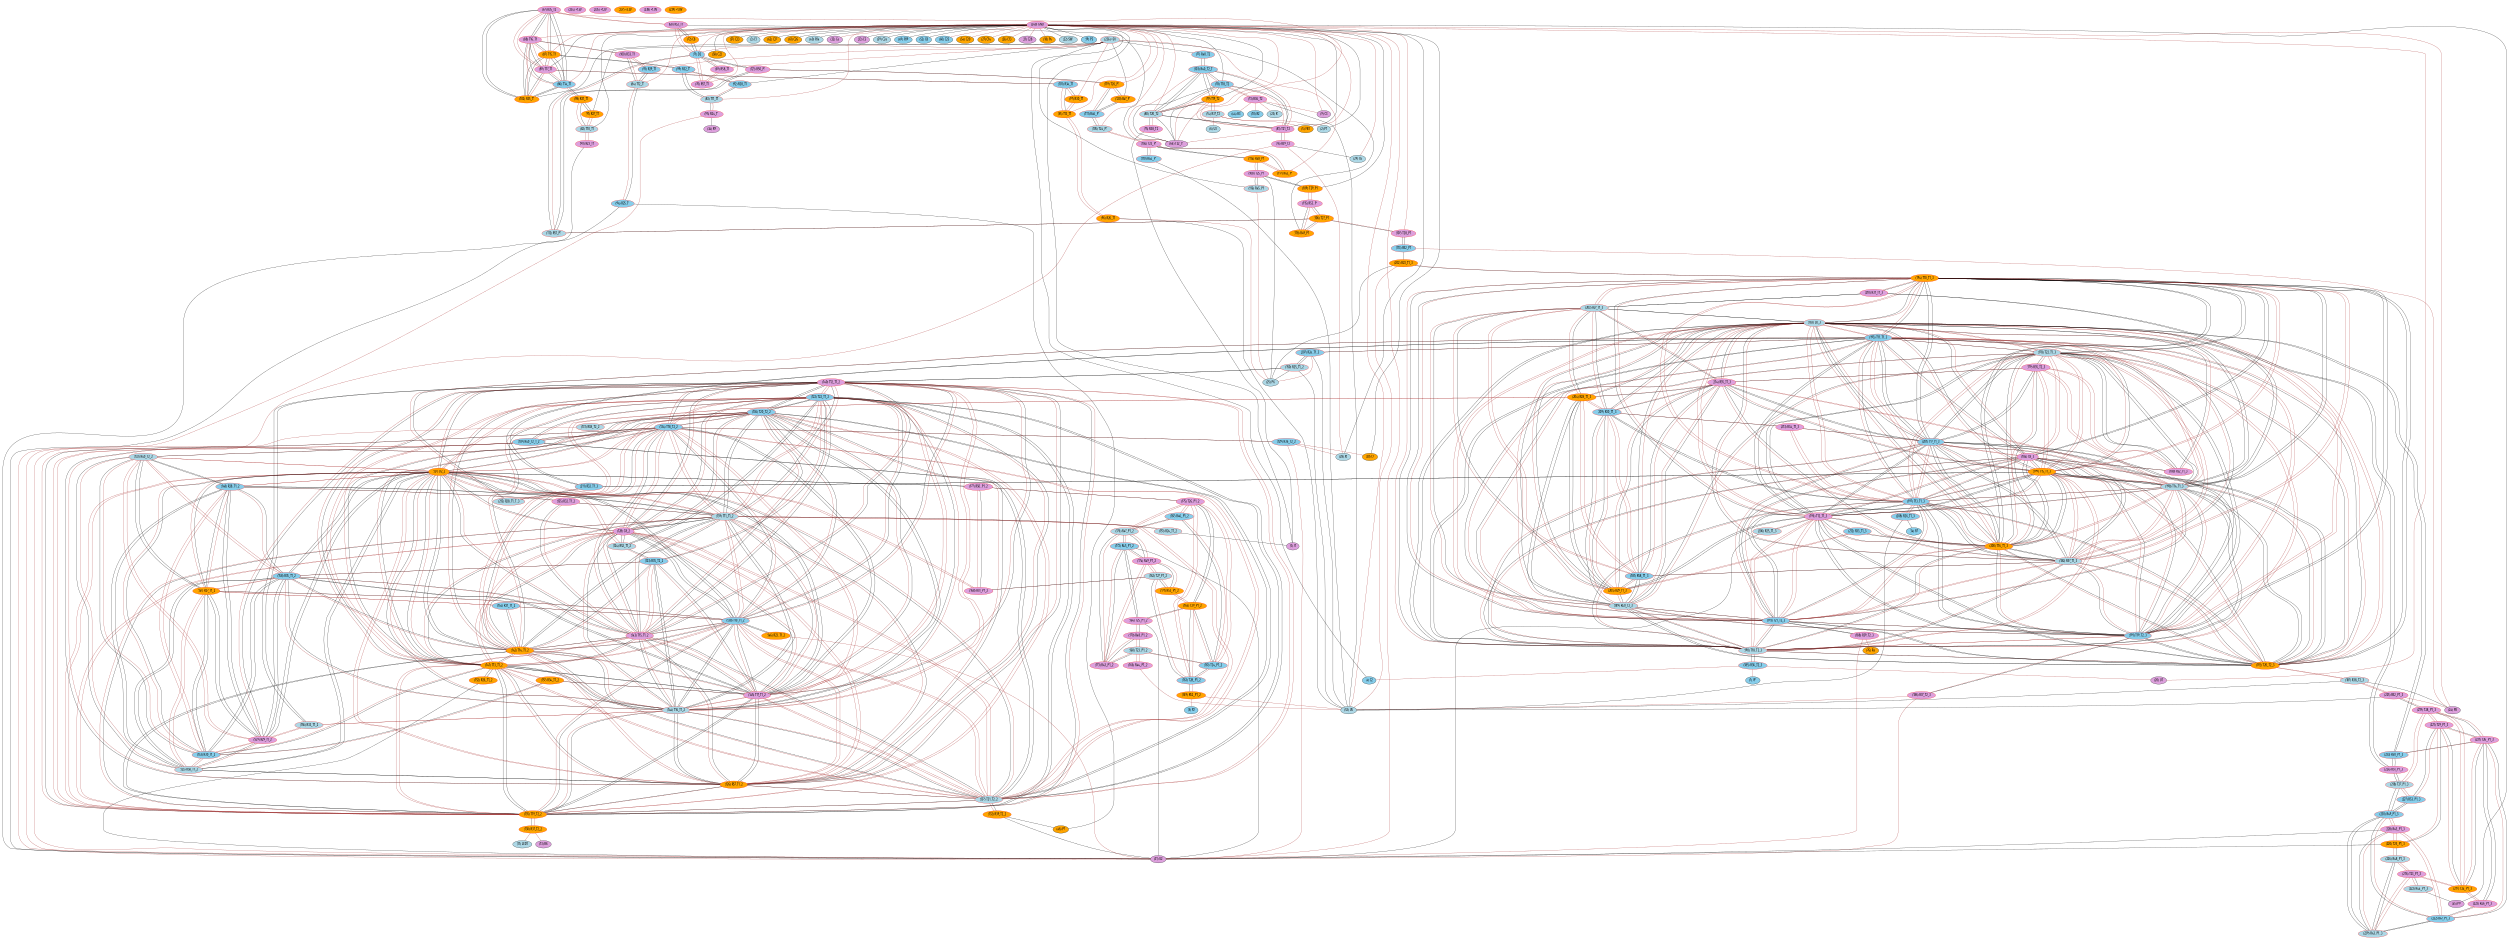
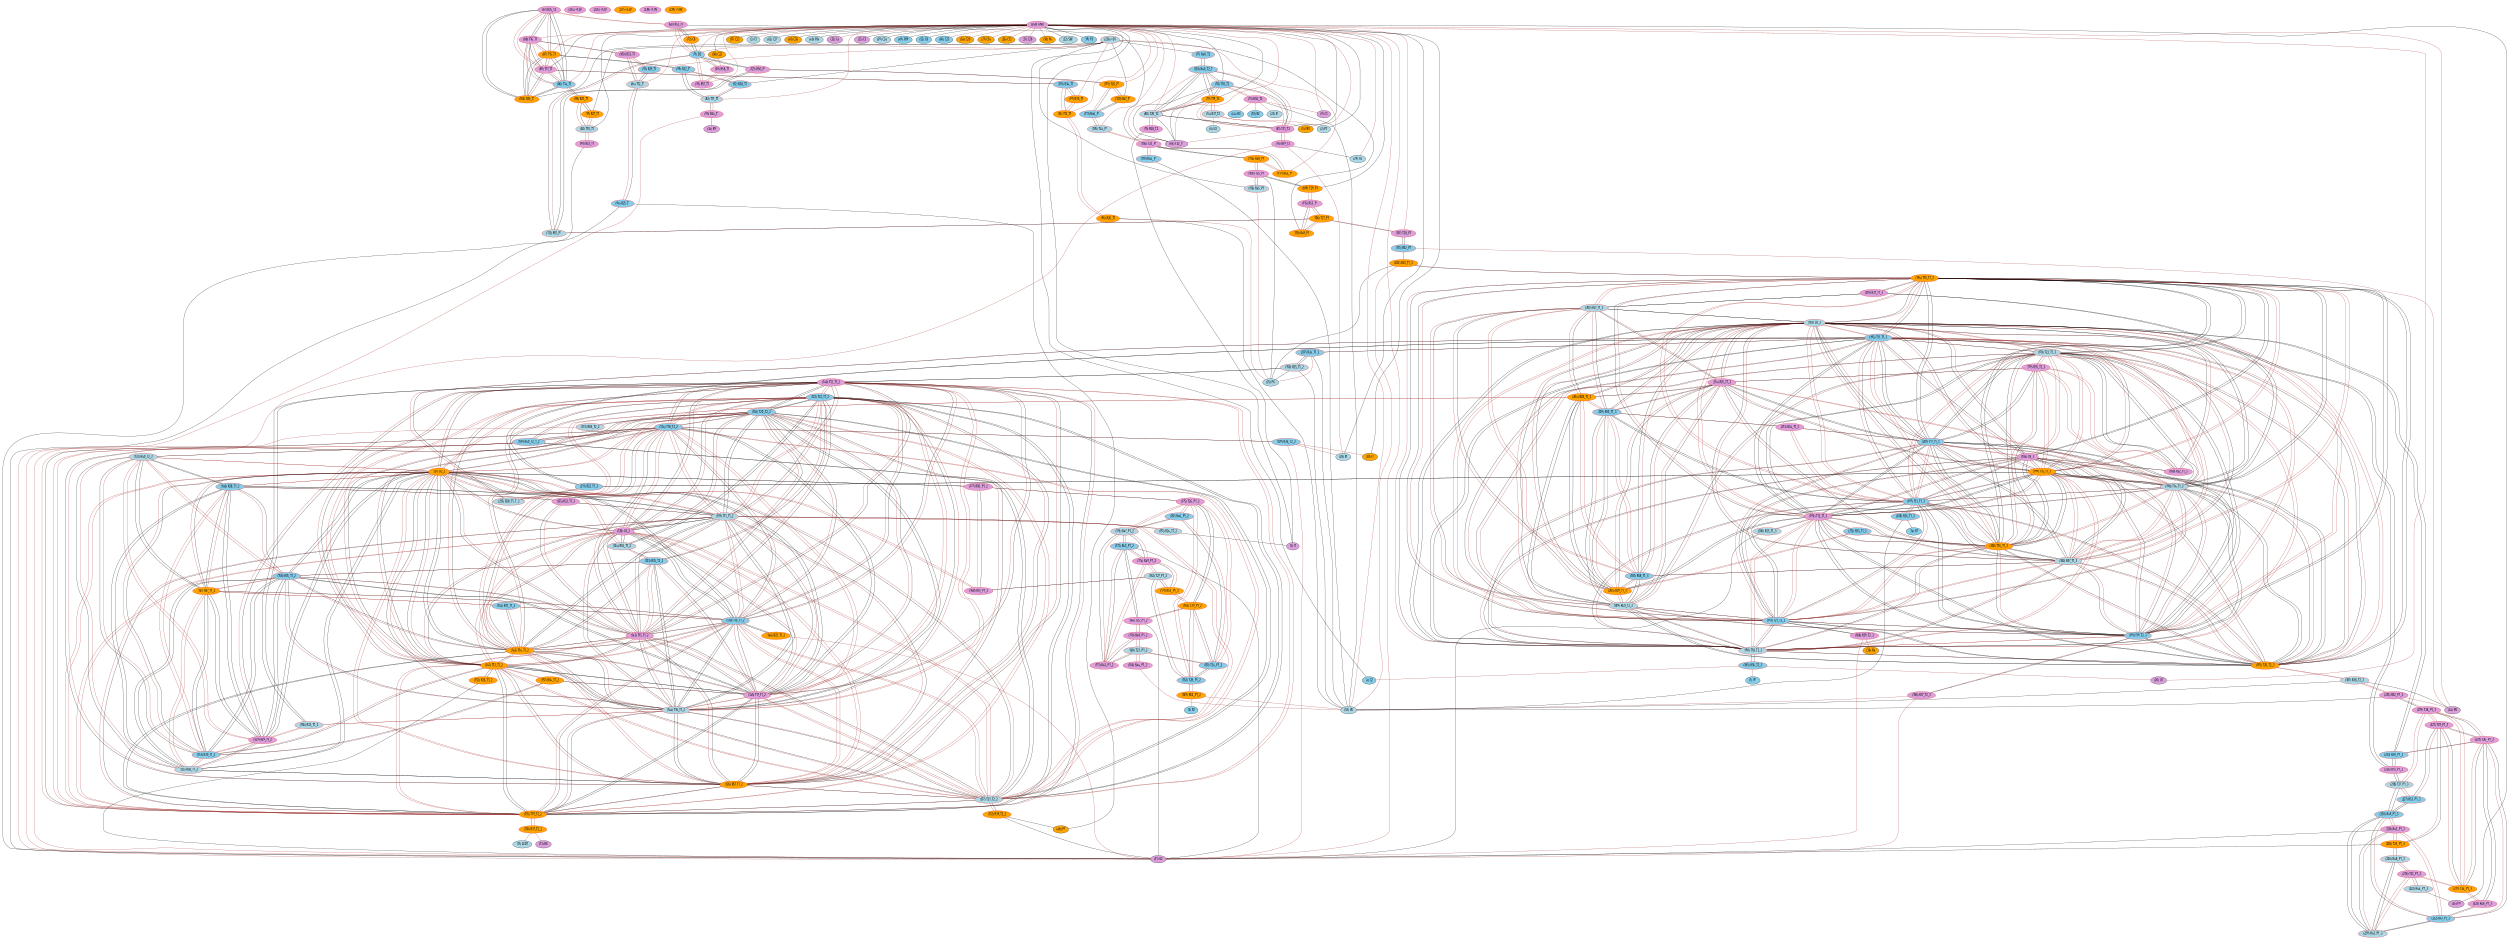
edge "(67) R35_T2" -- "(66) T22_T1": removed
node "(62) C27": fillcolor orange -> lightblue
edge "(236) +5V" -- "(69) R58_T1": now "(58) C22" -- "(69) R58_T1"
node "(76) R4": label "(76) R4" -> "(36) R4"
